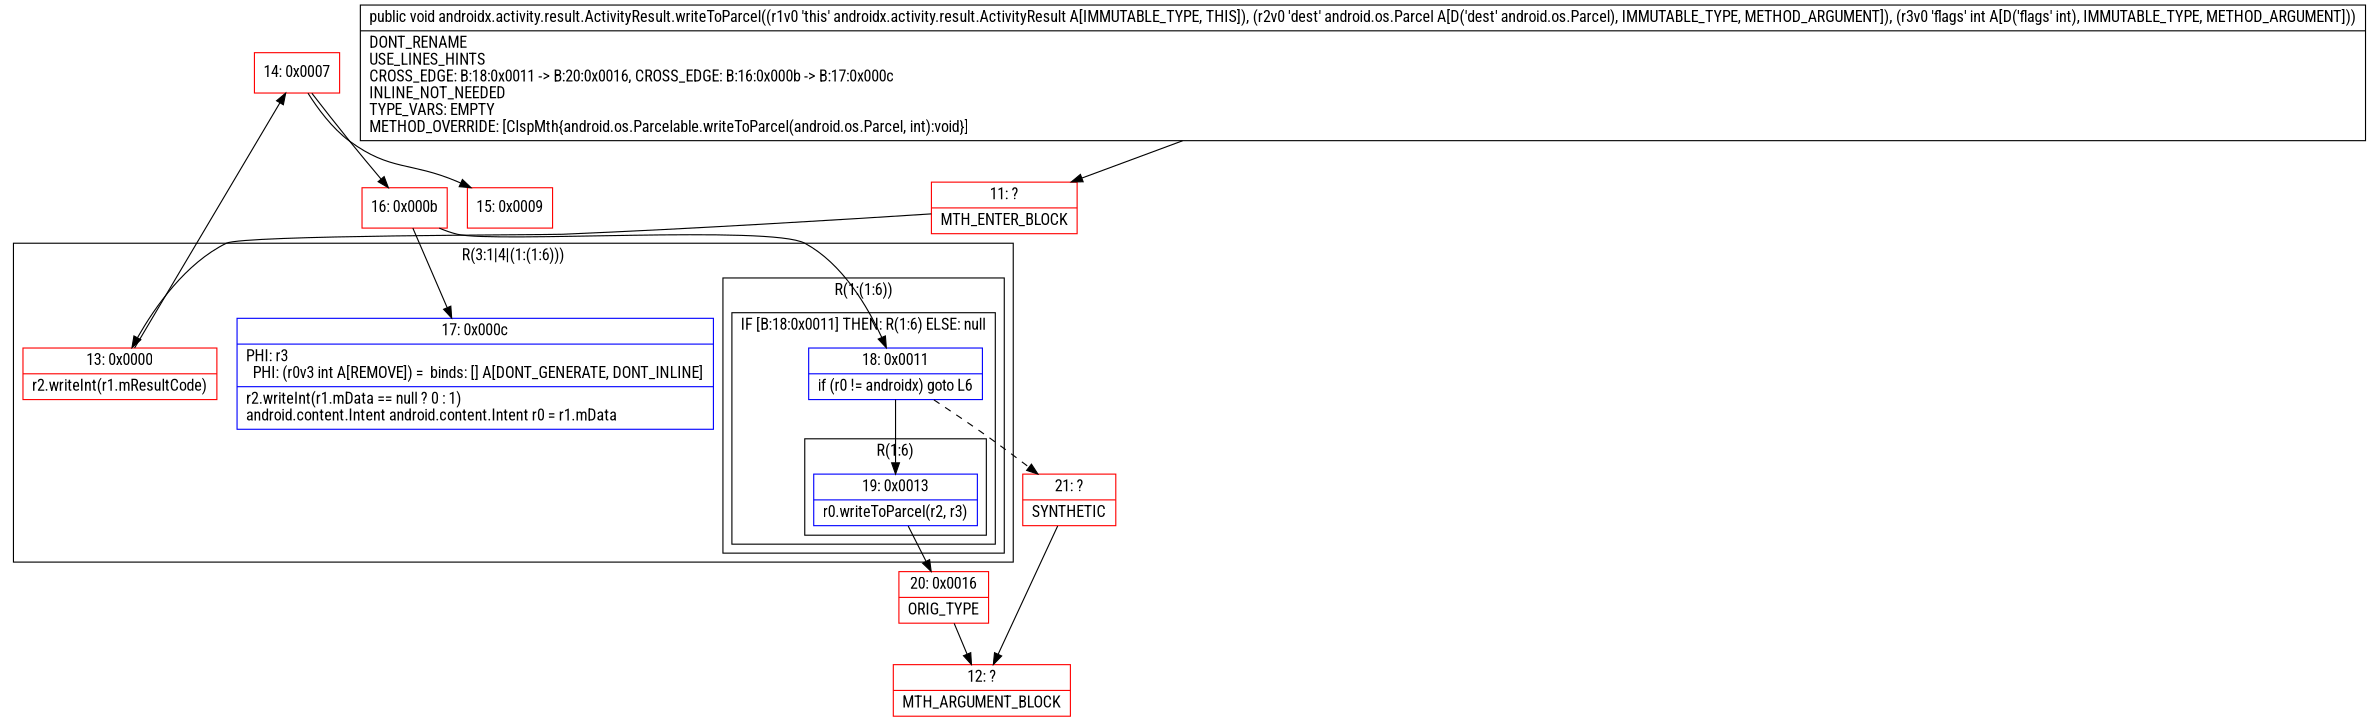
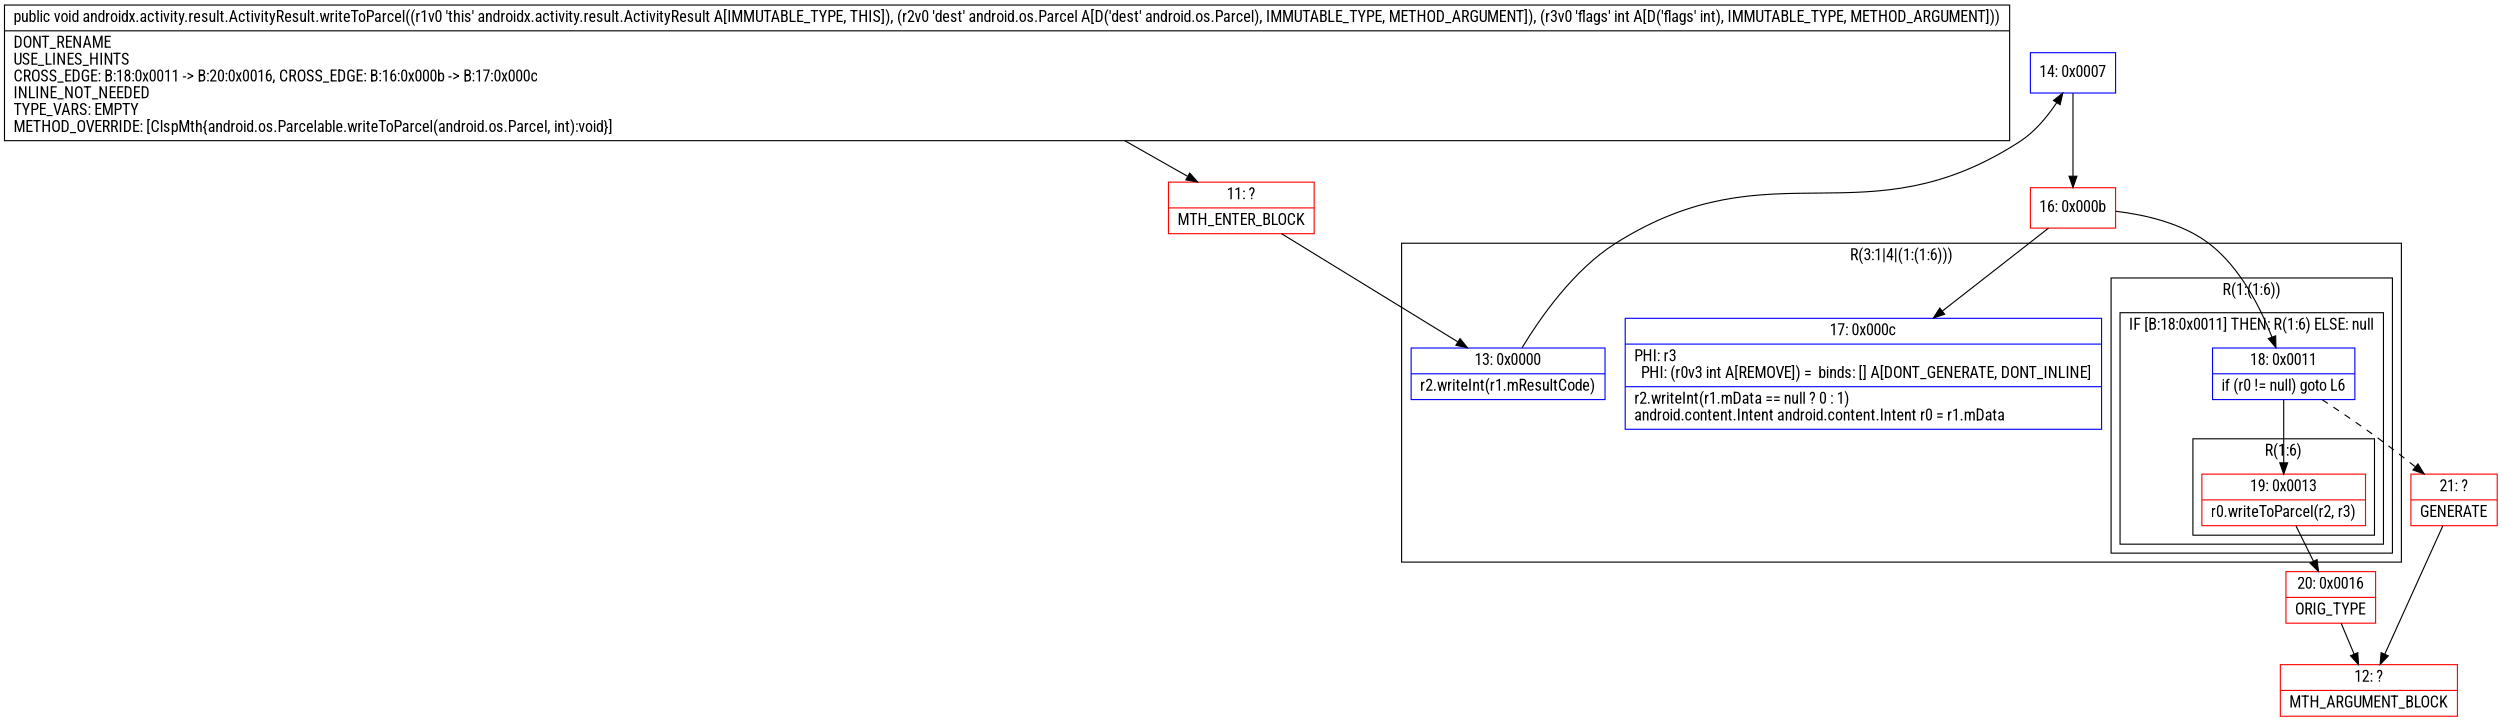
node "14: 0x0007": color red -> blue
node "15: 0x0009": removed
node "13: 0x0000": color red -> blue
node "18: 0x0011": text "if (r0 != androidx) goto L6" -> "if (r0 != null) goto L6"
node "19: 0x0013": color blue -> red
node "21: ?": text "SYNTHETIC" -> "GENERATE"
